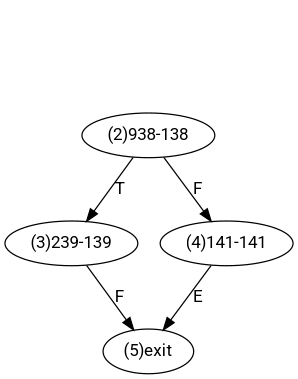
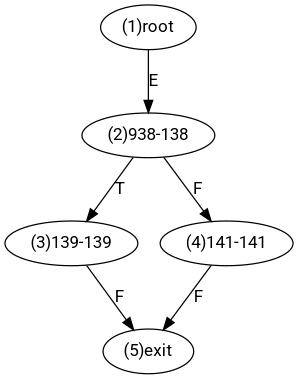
node "(1)root": added
node "(3)239-139": label "(3)239-139" -> "(3)139-139"
edge "(4)141-141" -> "(5)exit": label "E" -> "F"
